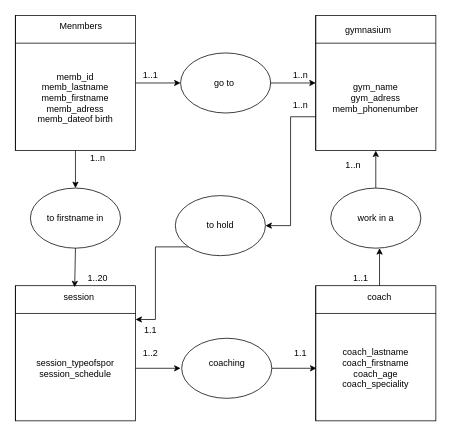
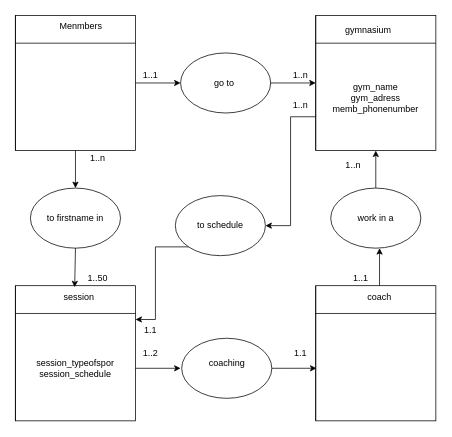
node "memb_id memb_lastname memb_firstname memb_adress memb_dateof birth": removed
node "to hold": label "to hold" -> "to schedule"
node "1..20": label "1..20" -> "1..50"
node "coach_lastname coach_firstname coach_age coach_speciality": removed
